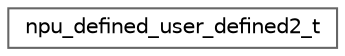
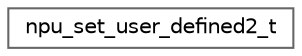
node "npu_defined_user_defined2_t": label "npu_defined_user_defined2_t" -> "npu_set_user_defined2_t"
